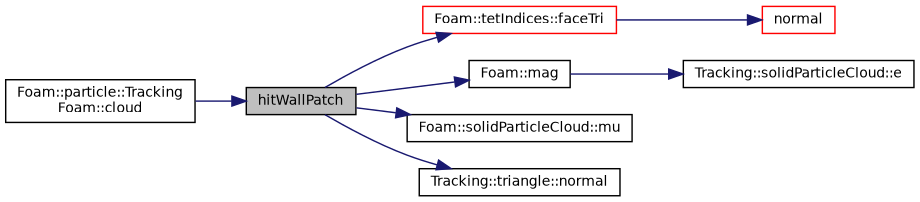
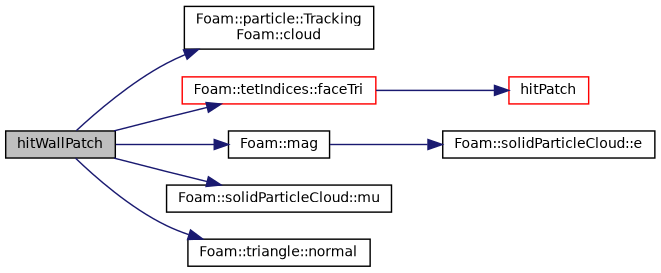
node "normal": label "normal" -> "hitPatch"
node "Tracking::solidParticleCloud::e": label "Tracking::solidParticleCloud::e" -> "Foam::solidParticleCloud::e"
edge "Foam::particle::Tracking Foam::cloud" -> "hitWallPatch": reversed
node "Tracking::triangle::normal": label "Tracking::triangle::normal" -> "Foam::triangle::normal"
